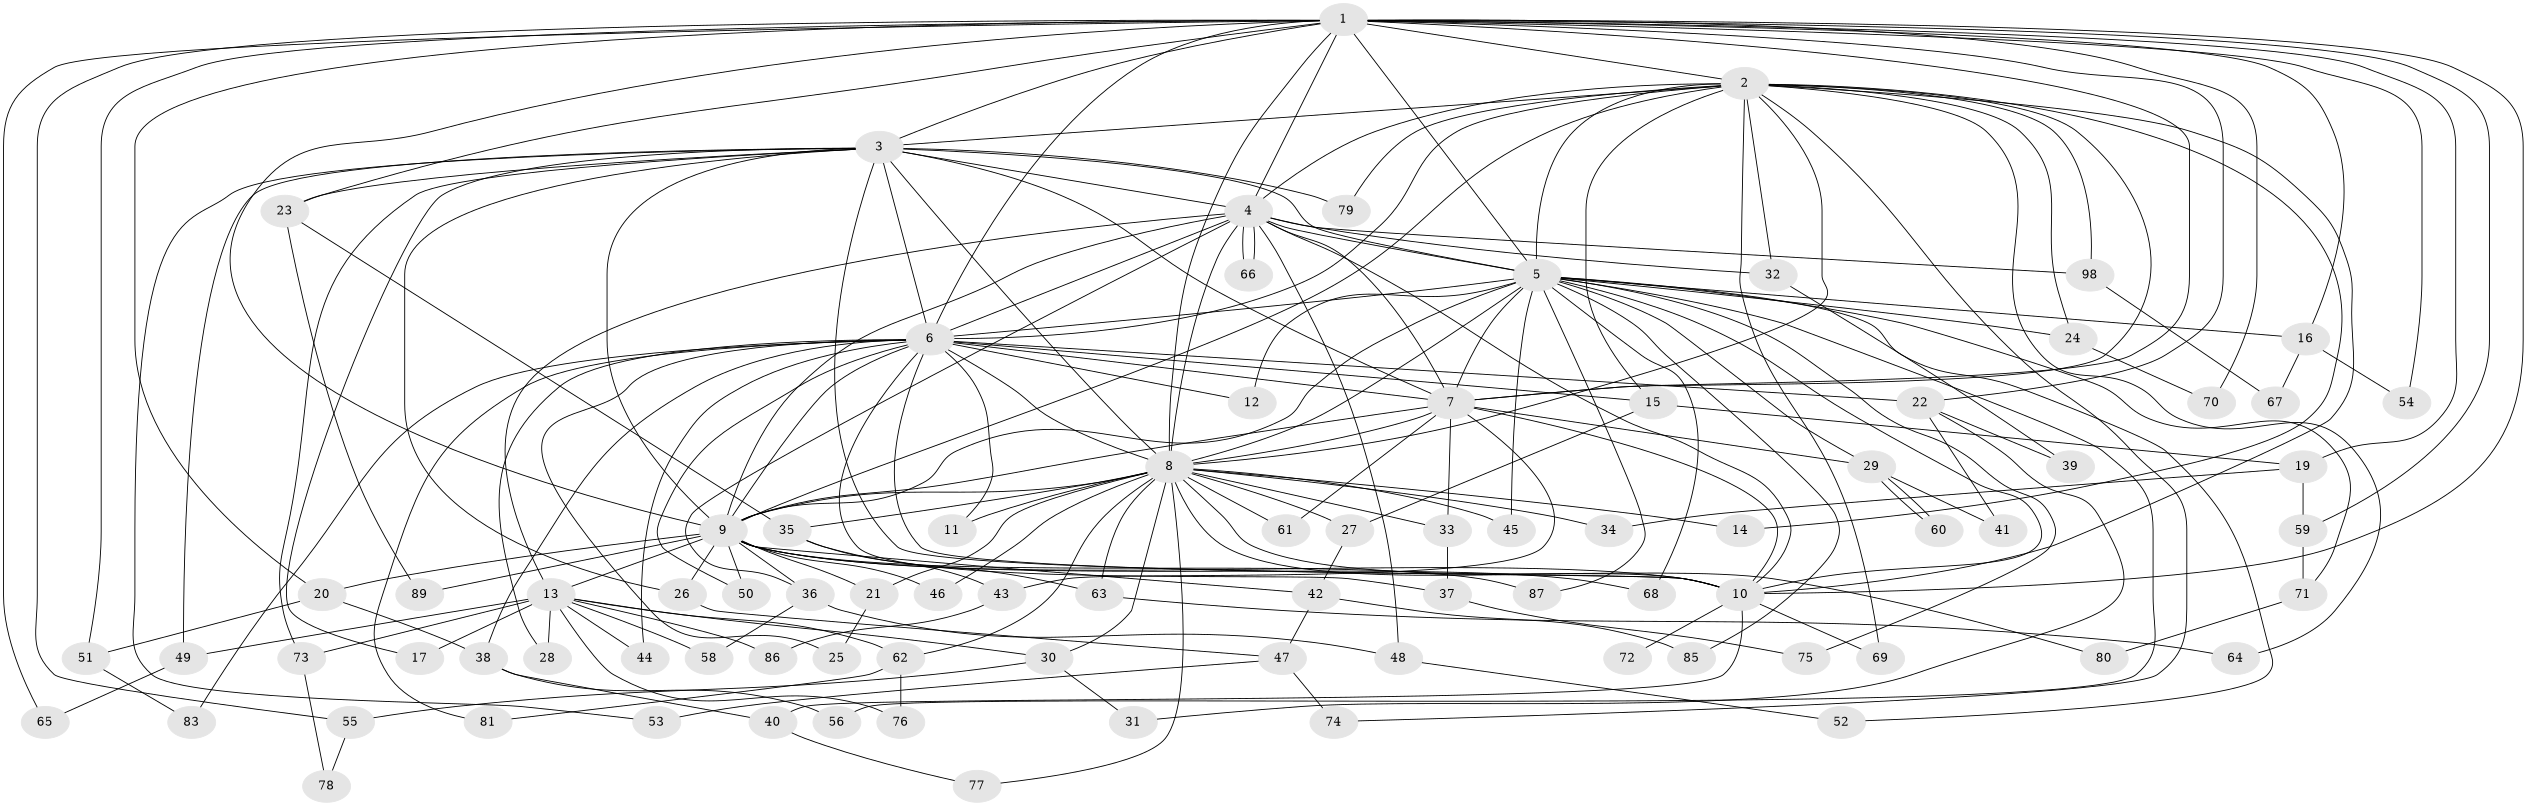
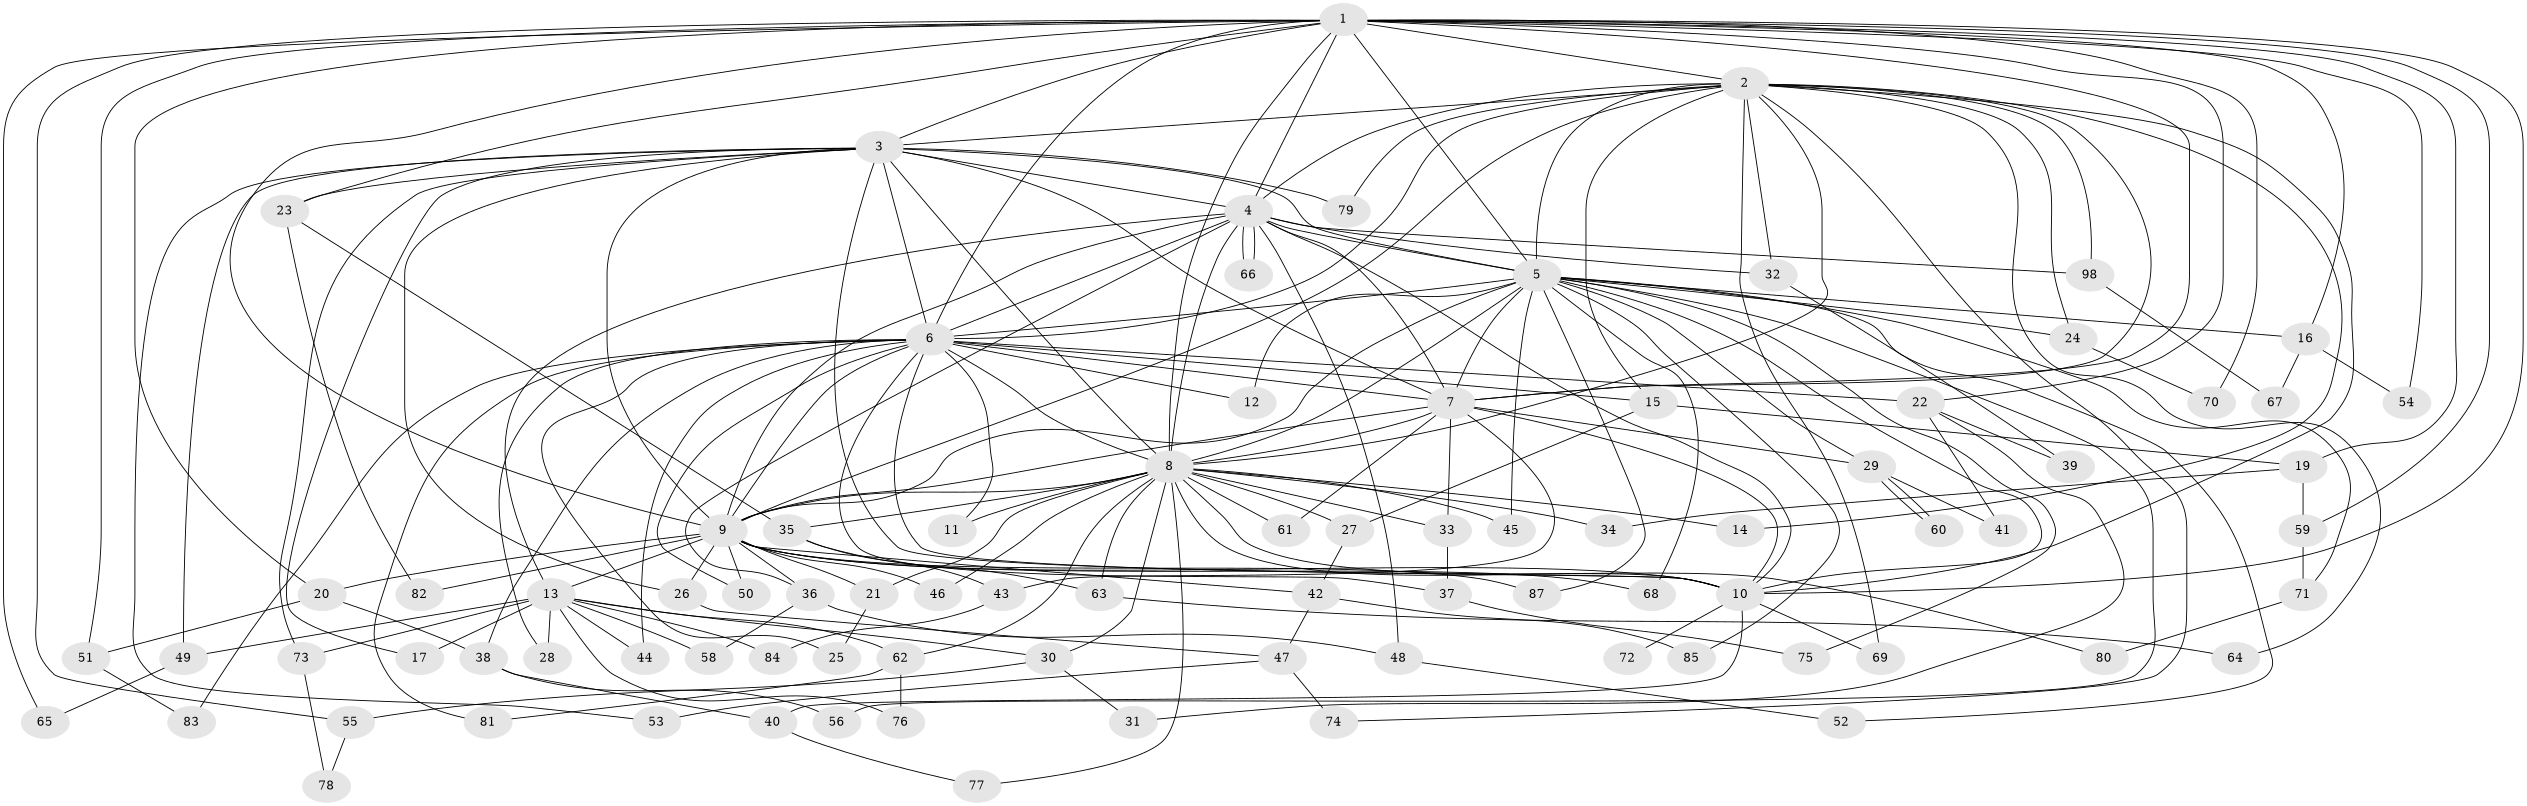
node "89": label "89" -> "82"
node "86": label "86" -> "84"
